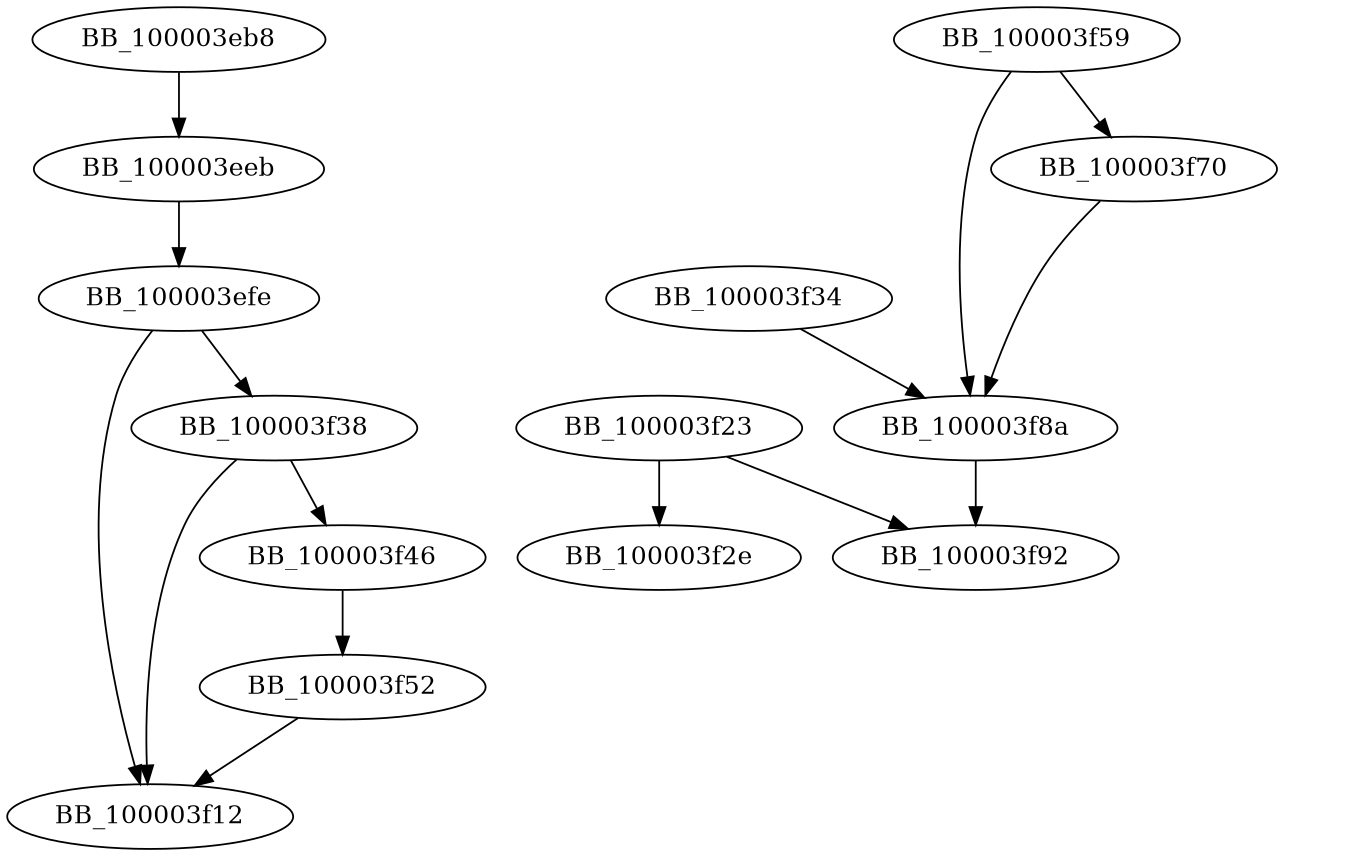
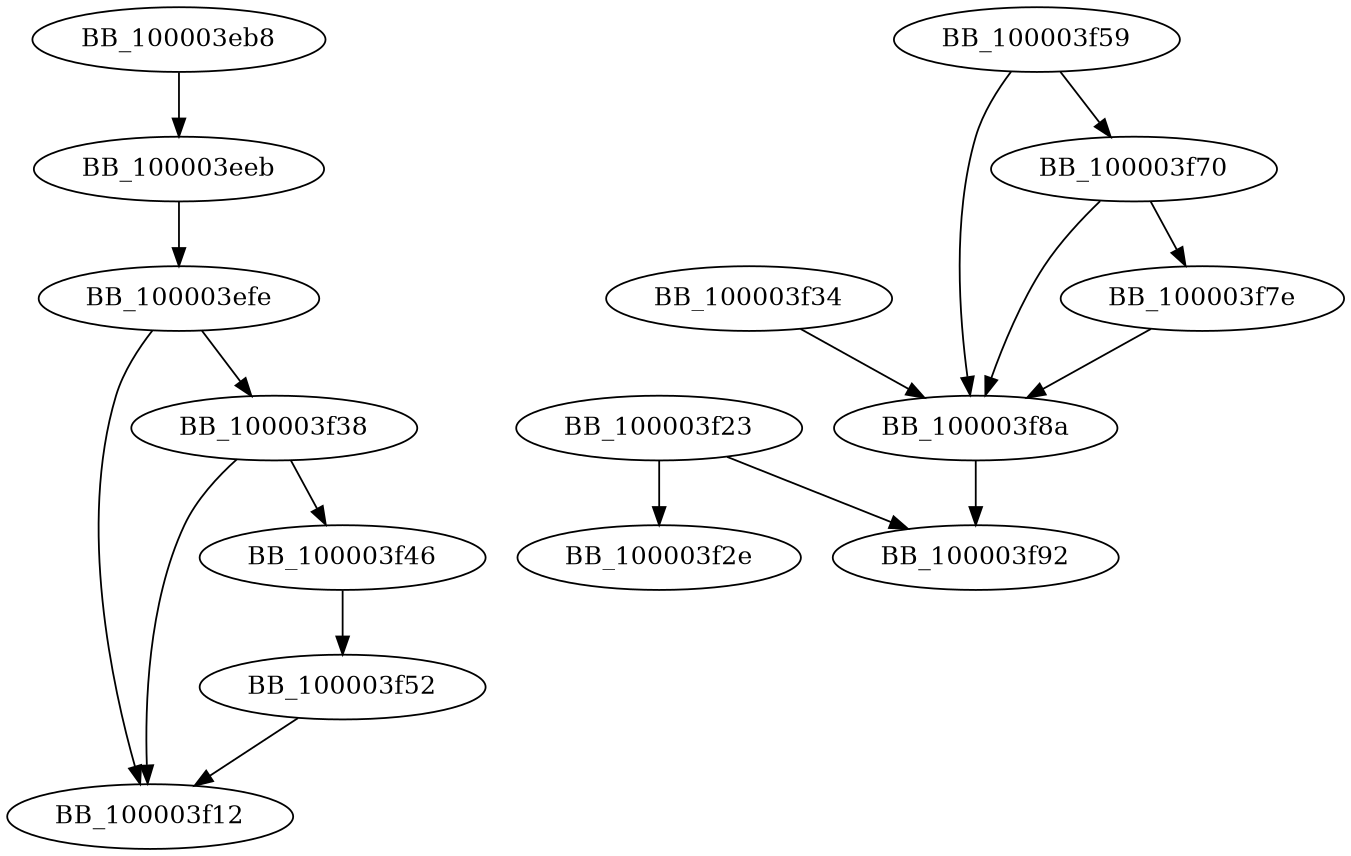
node "BB_100003f7e": added
